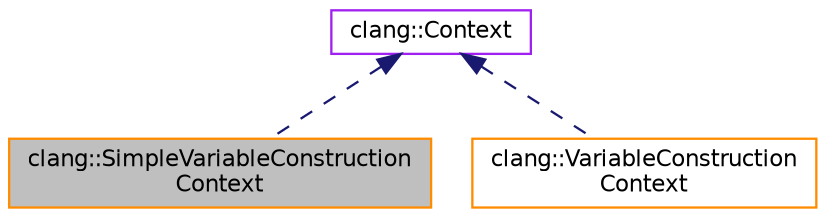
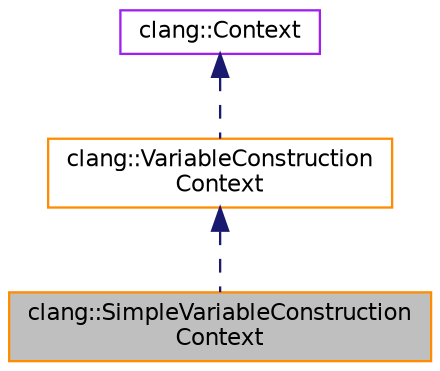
edge "clang::SimpleVariableConstruction Context" -> "clang::Context": now "clang::SimpleVariableConstruction Context" -> "clang::VariableConstruction Context"
